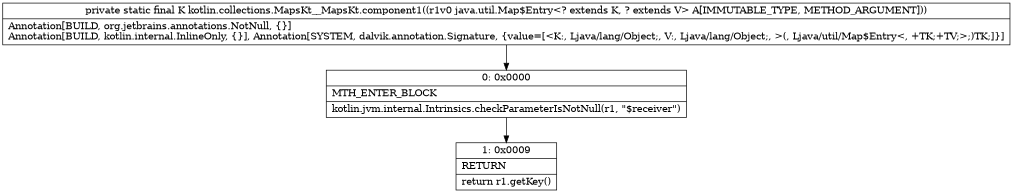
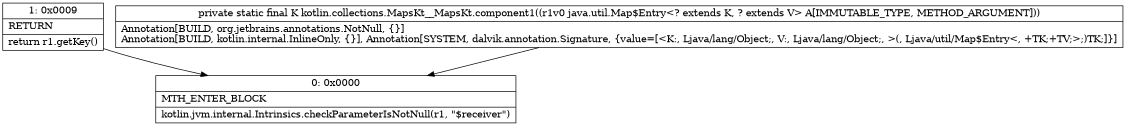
edge "0: 0x0000" -> "1: 0x0009": reversed
